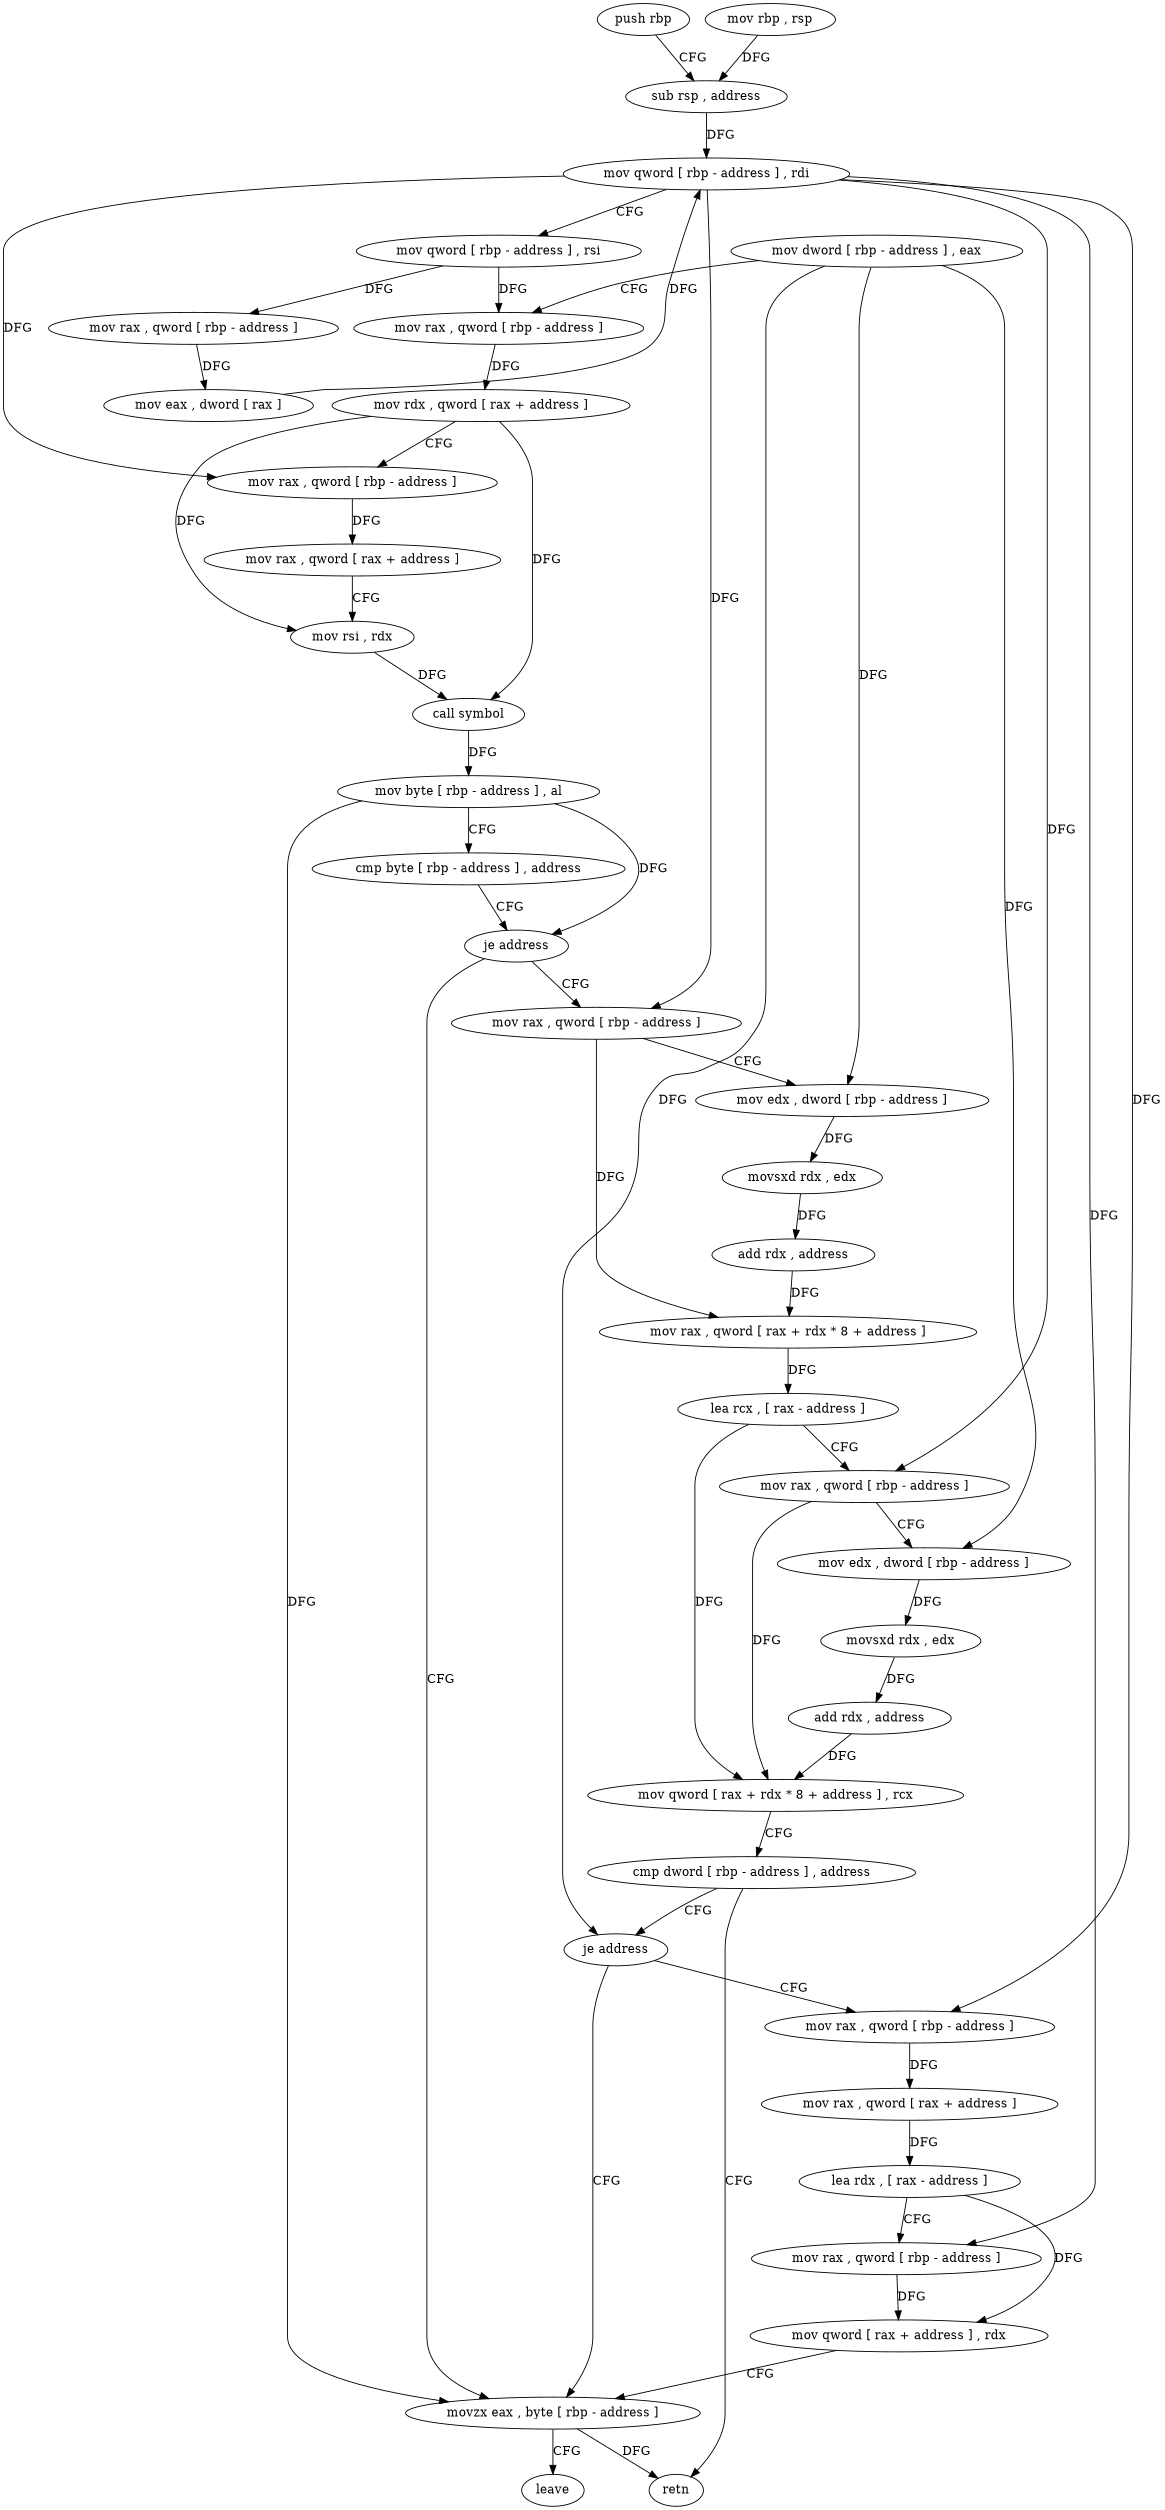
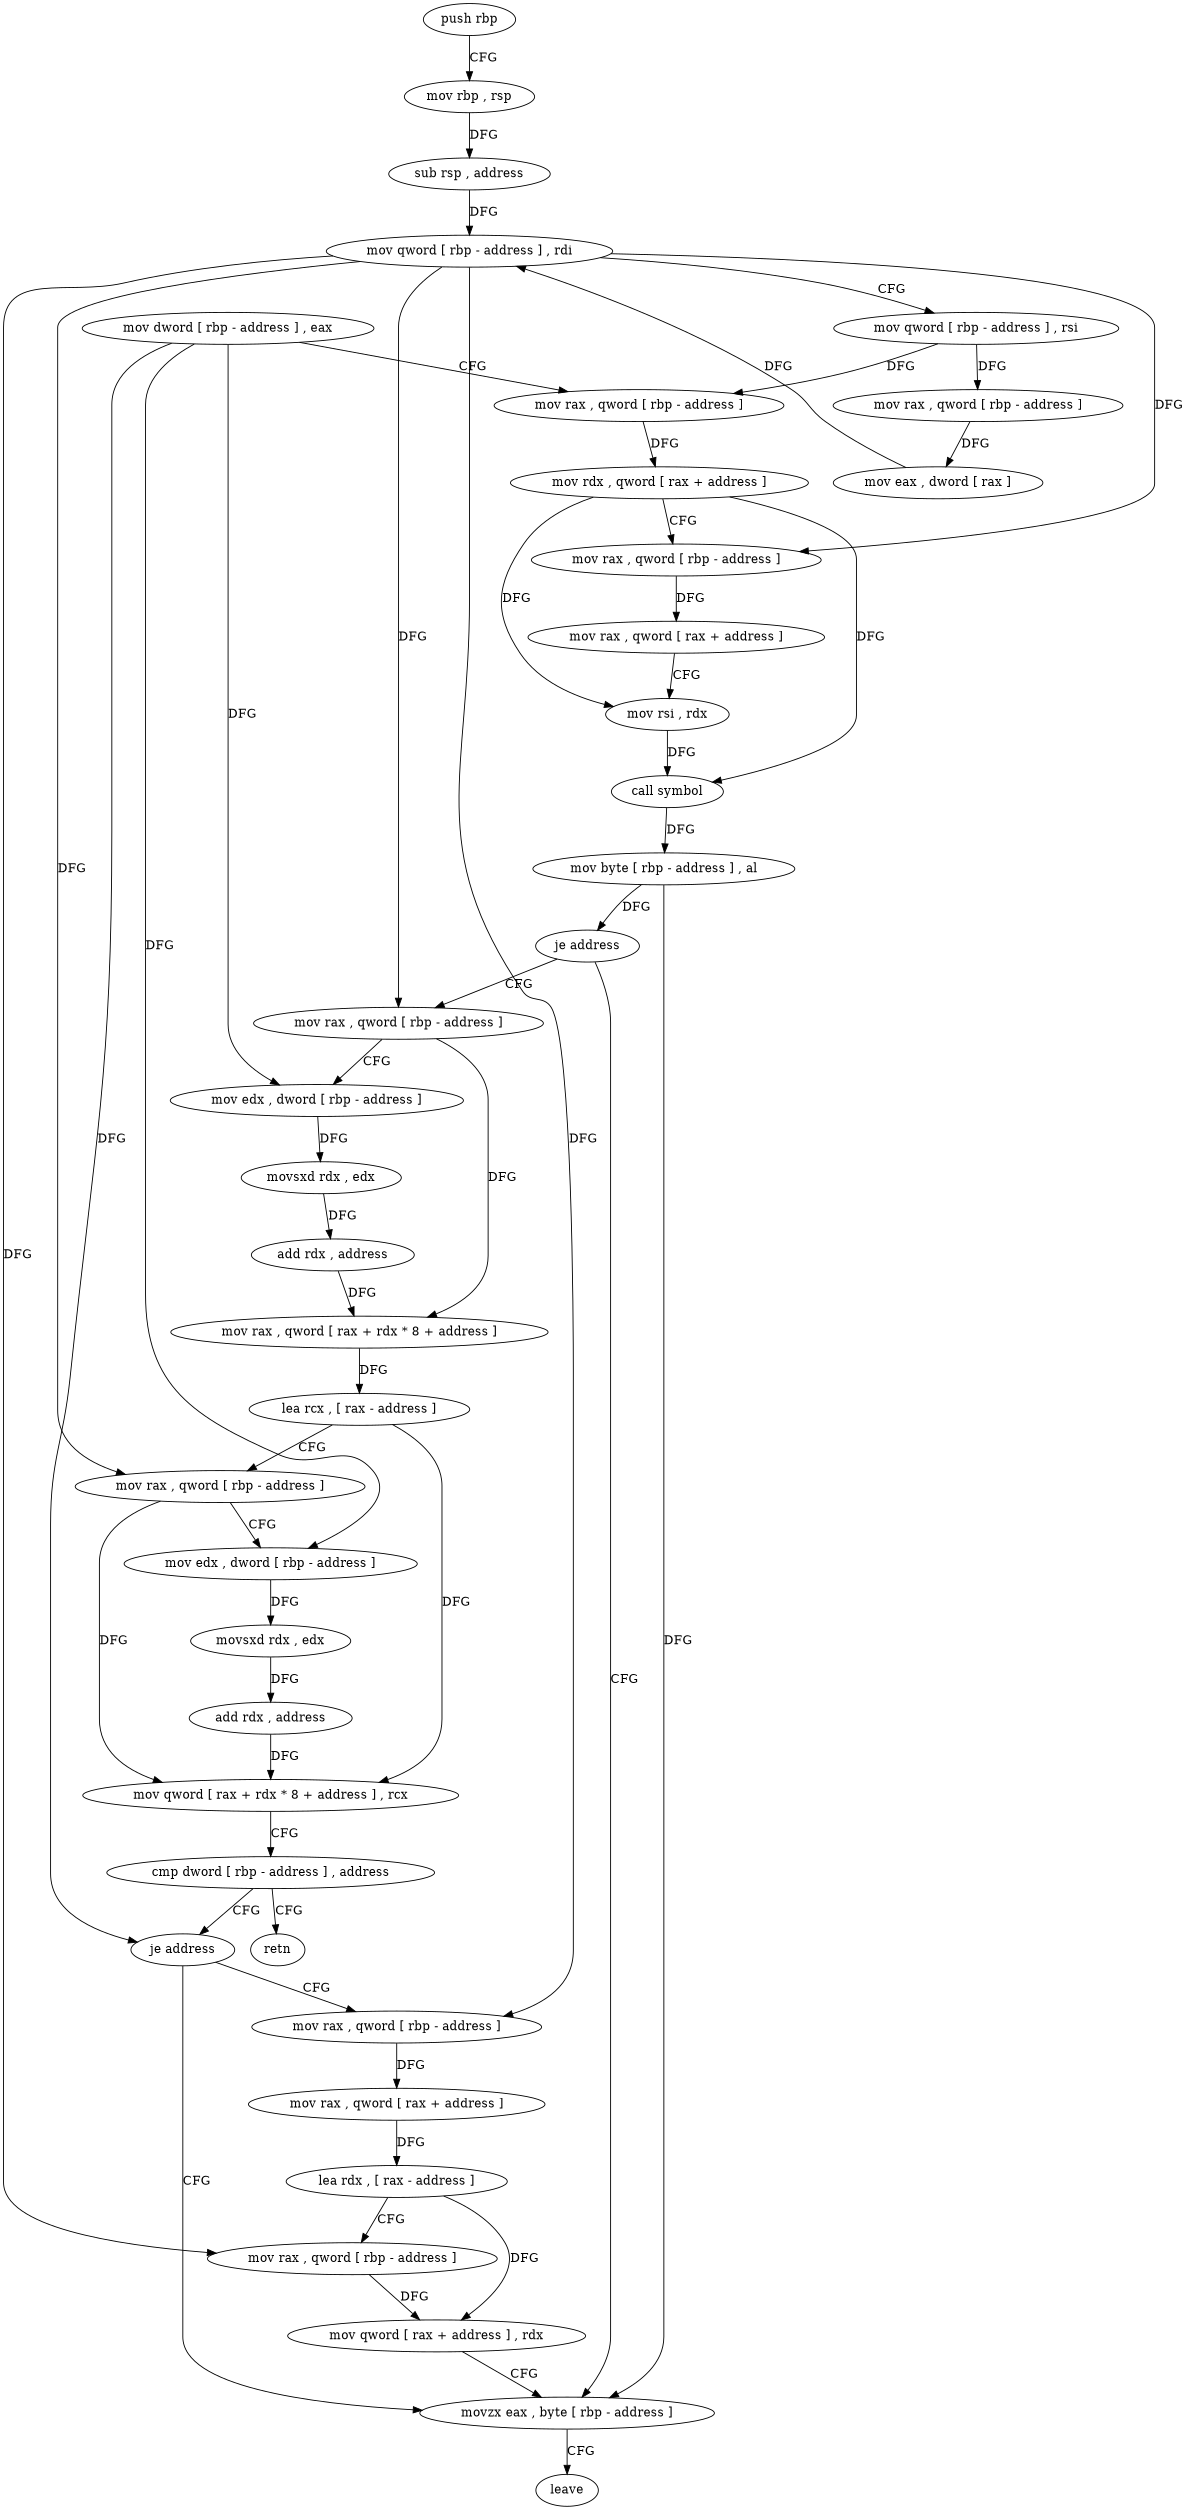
edge "push rbp" -> "sub rsp , address": now "push rbp" -> "mov rbp , rsp"
node "cmp byte [ rbp - address ] , address": removed
edge "movzx eax , byte [ rbp - address ]" -> "retn": removed, label "DFG"
